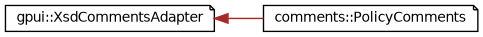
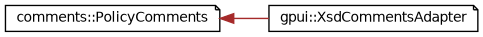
edge "comments::PolicyComments" -> "gpui::XsdCommentsAdapter": reversed
